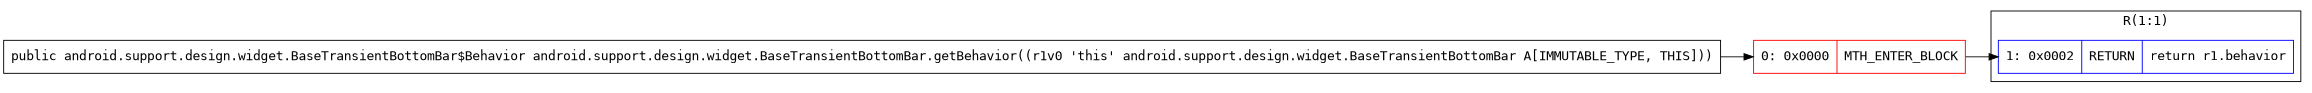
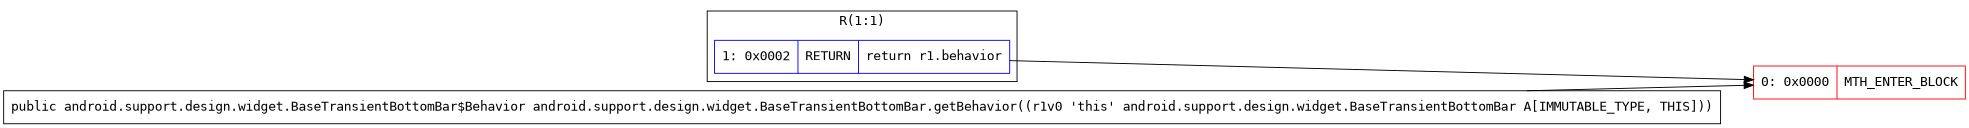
edge "0: 0x0000" -> "1: 0x0002": reversed
